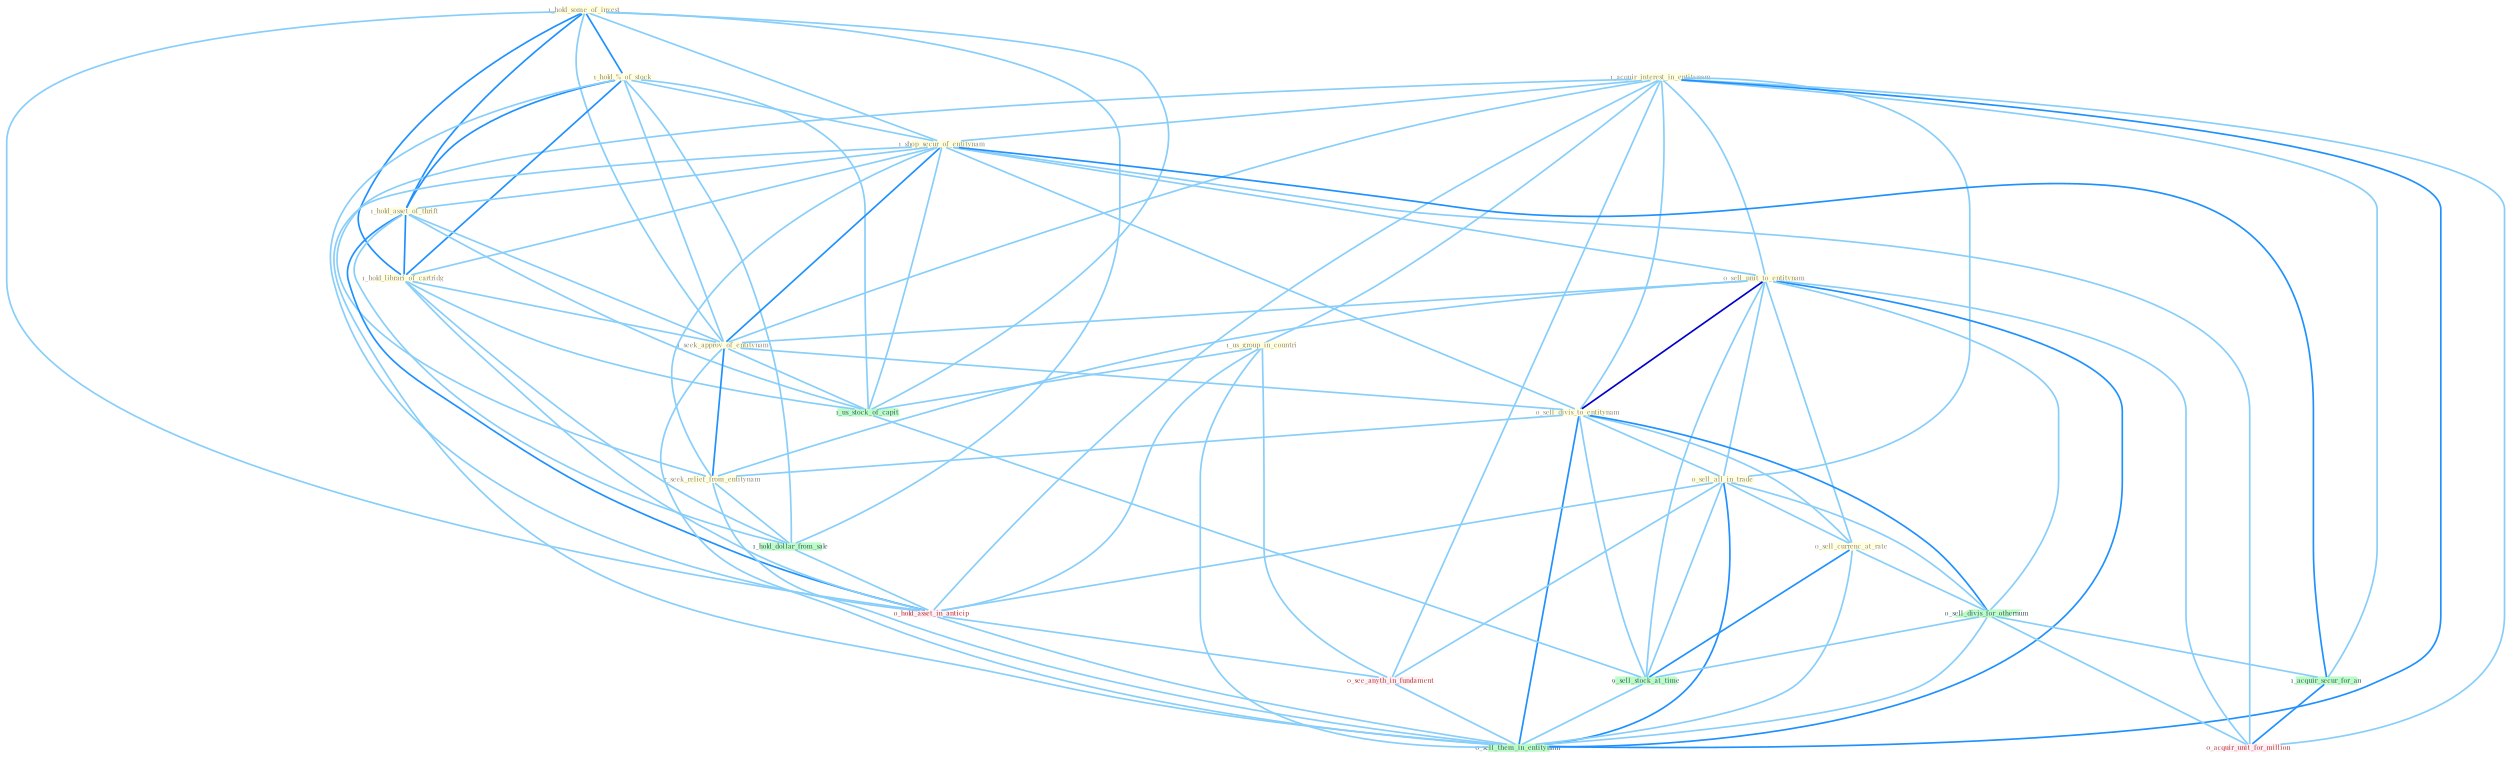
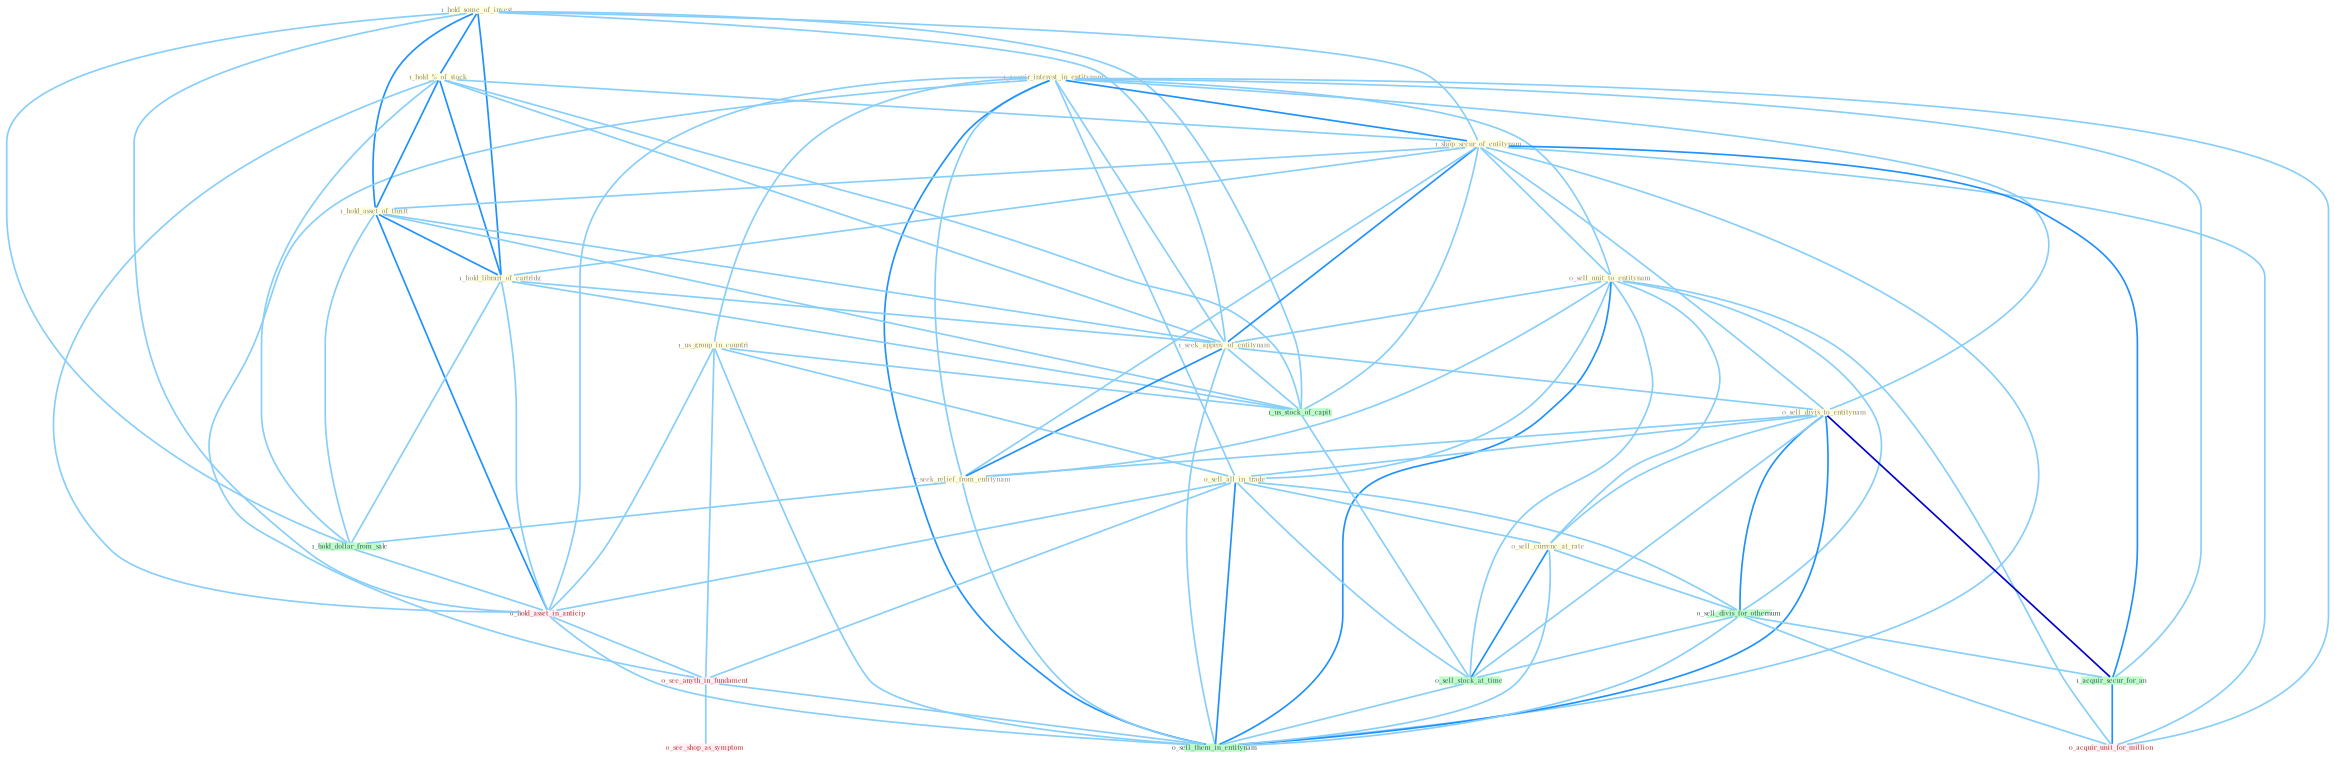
edge "1_acquir_interest_in_entitynam" -- "1_shop_secur_of_entitynam": color #87cefa -> #1e90ff
edge "0_sell_unit_to_entitynam" -- "0_sell_divis_to_entitynam": now "1_acquir_secur_for_an" -- "0_sell_divis_to_entitynam"
edge "1_us_group_in_countri" -- "0_sell_all_in_trade": added
node "9_sell_stock_at_time": label "9_sell_stock_at_time" -> "0_sell_stock_at_time"
node "0_see_shop_as_symptom": added
